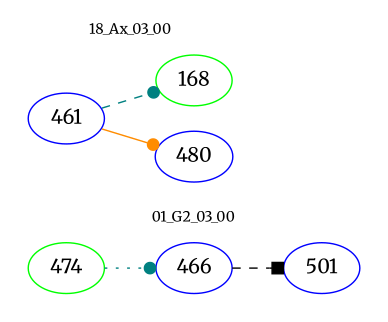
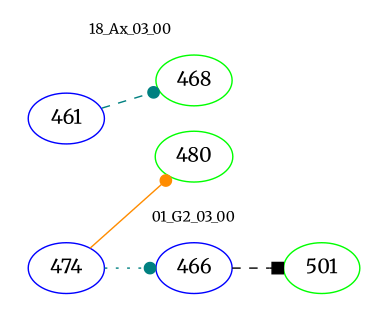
node "168": label "168" -> "468"
edge "461" -> "480": now "474" -> "480"
node "480": color blue -> green
node "474": color green -> blue
node "501": color blue -> green
